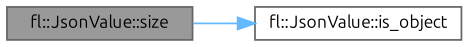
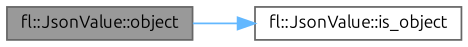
node "fl::JsonValue::size": label "fl::JsonValue::size" -> "fl::JsonValue::object"
